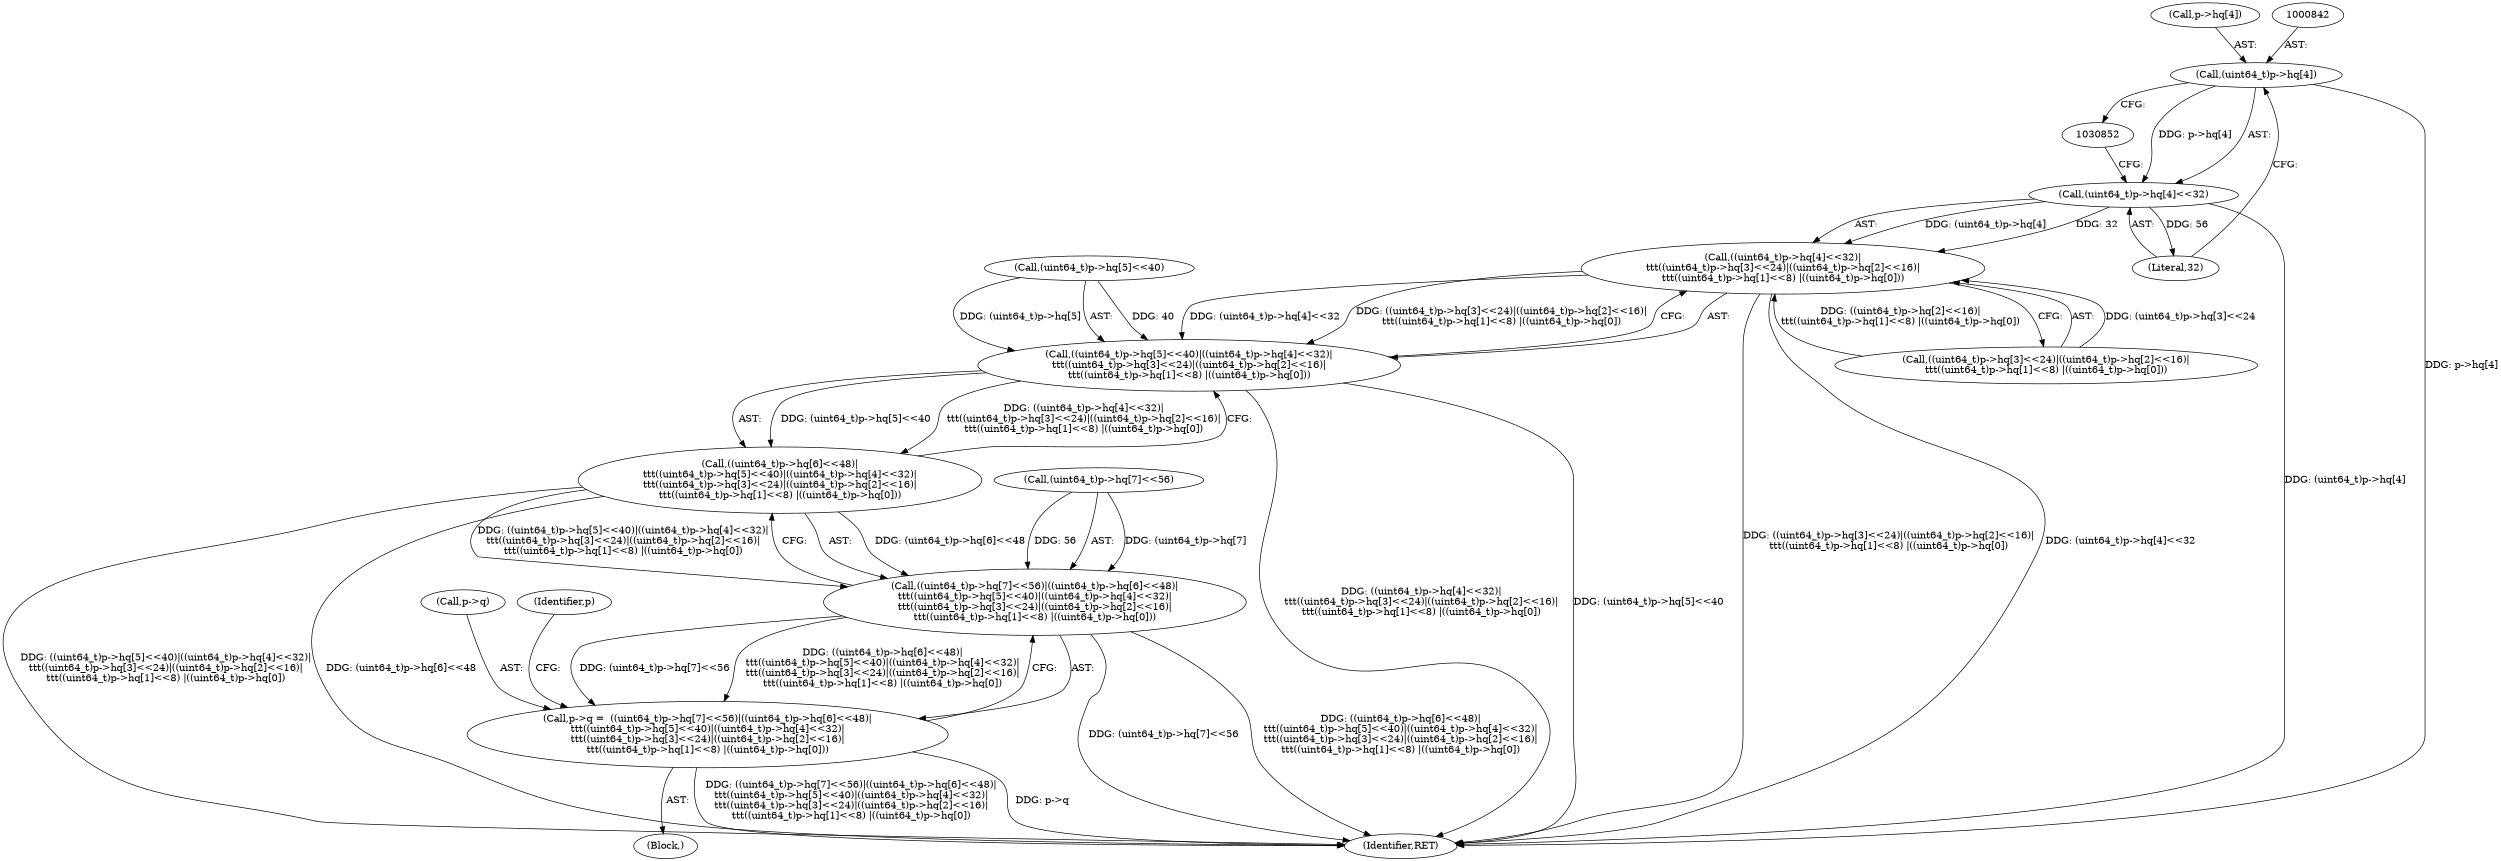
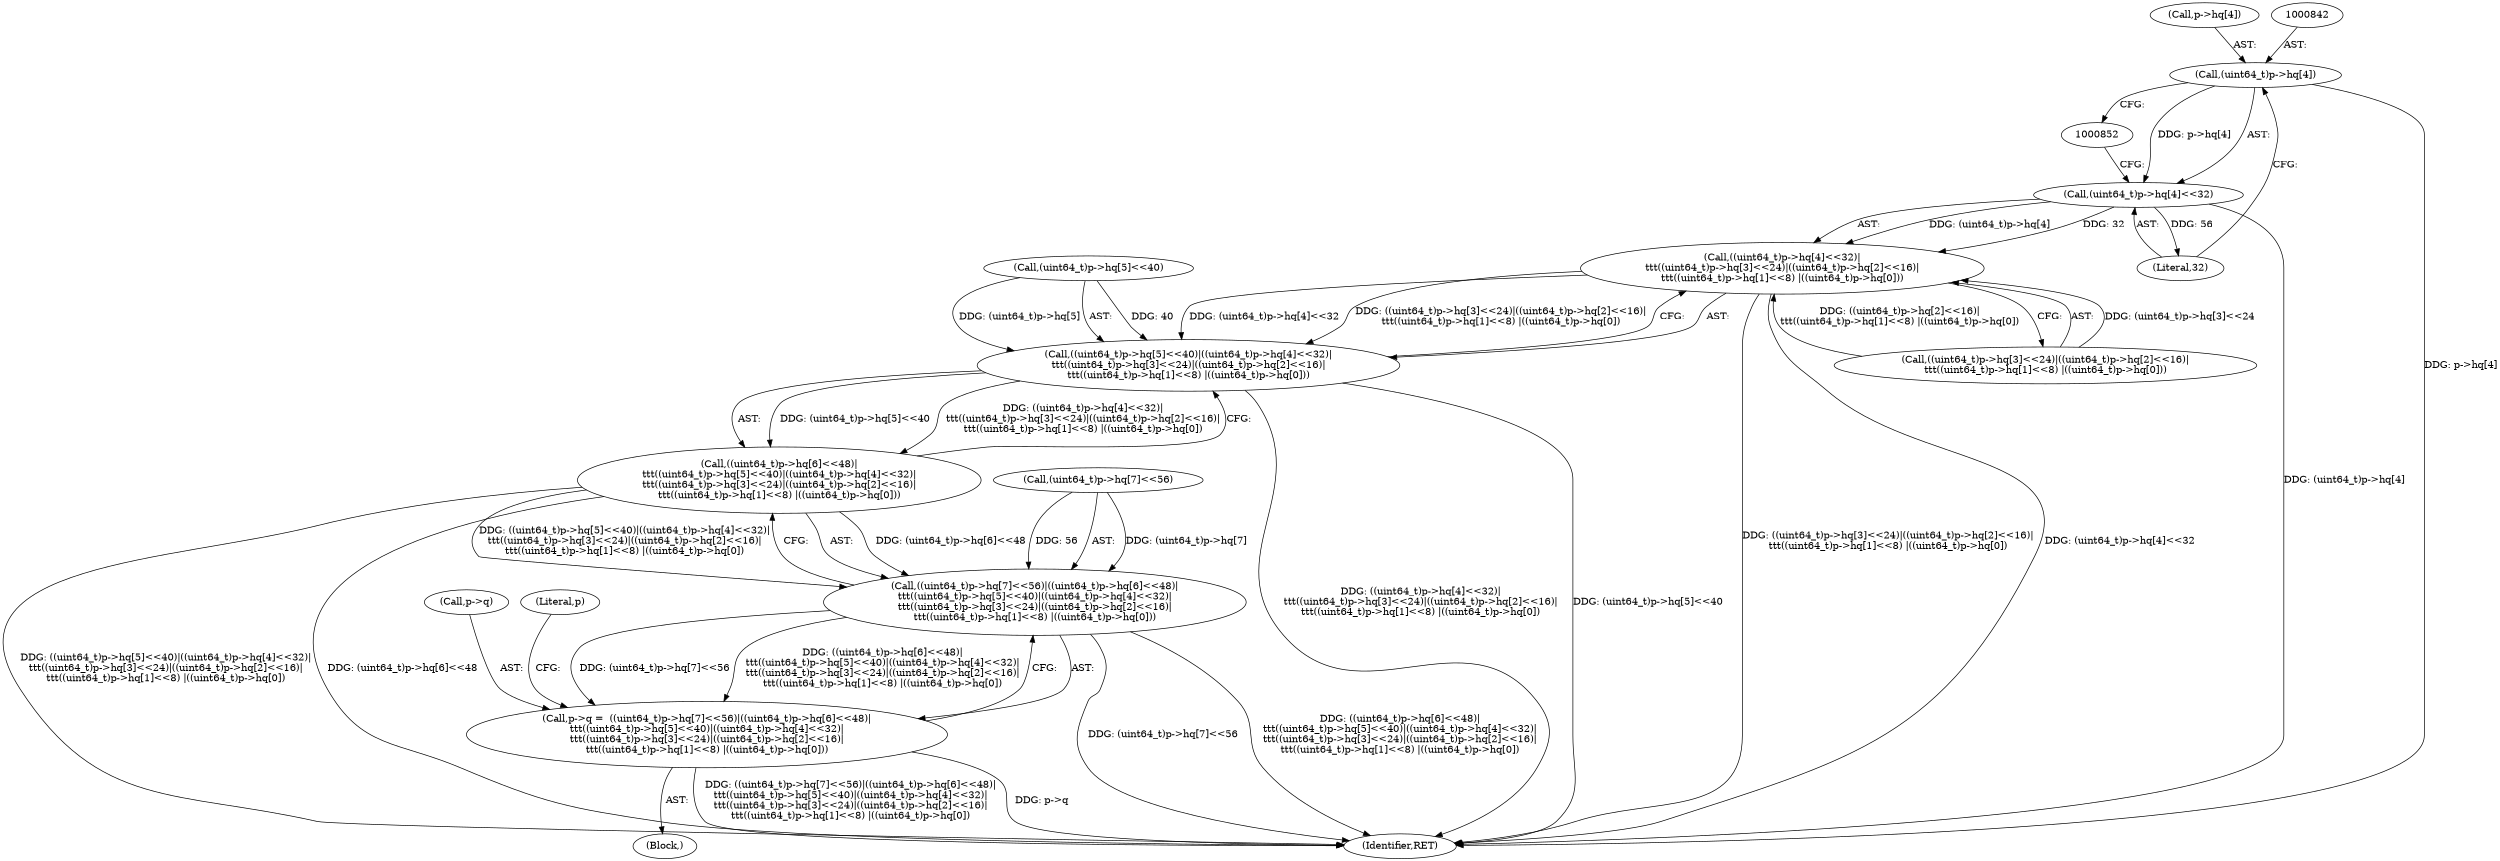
node "1030852": label "1030852" -> "1000852"
node "(Identifier,p)": label "(Identifier,p)" -> "(Literal,p)"
